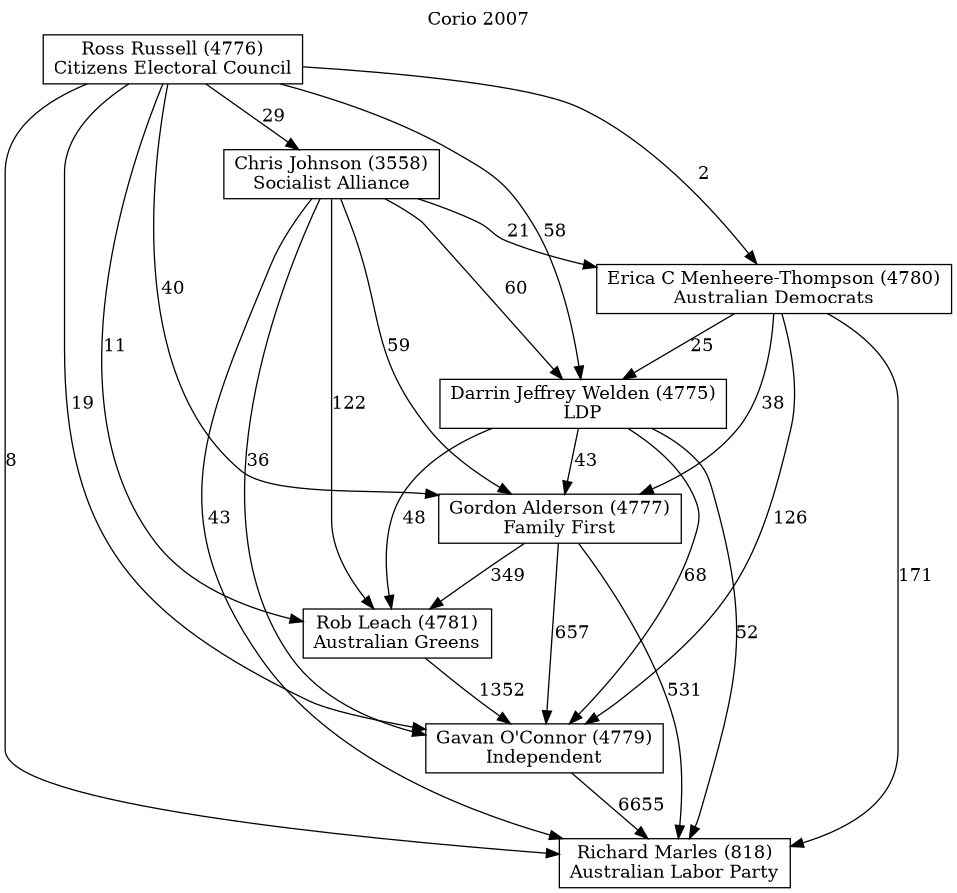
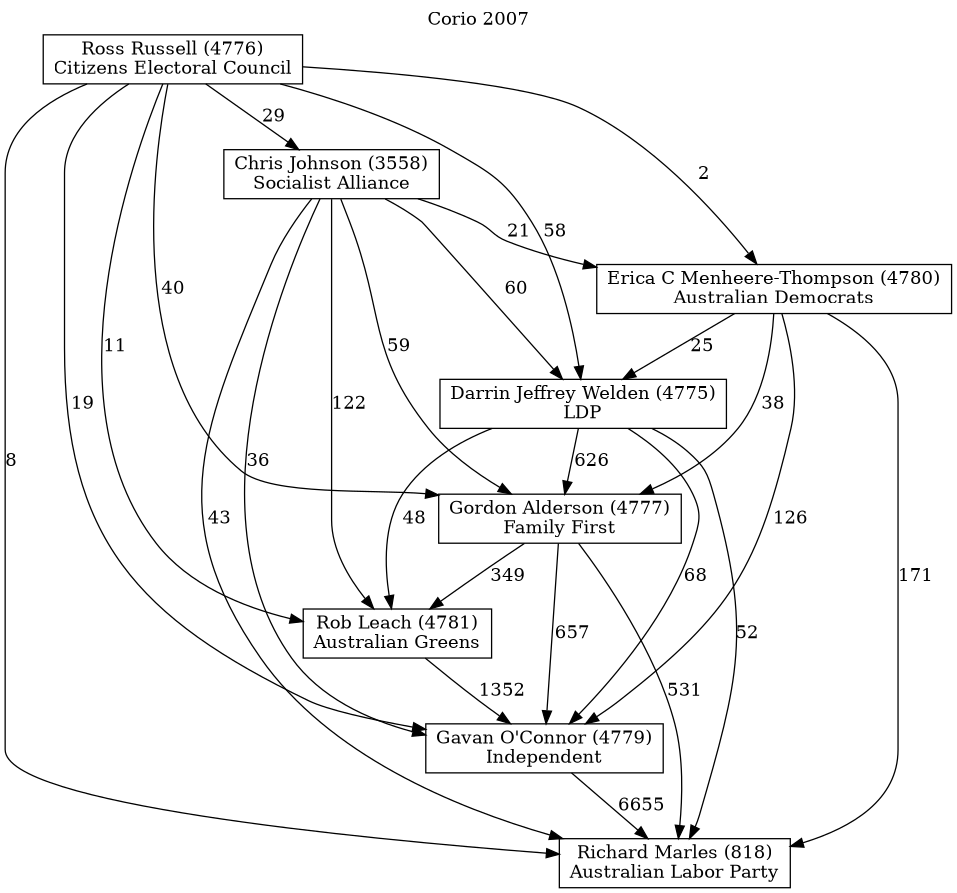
edge "Darrin Jeffrey Welden (4775) LDP" -> "Gordon Alderson (4777) Family First": label "43" -> "626"
